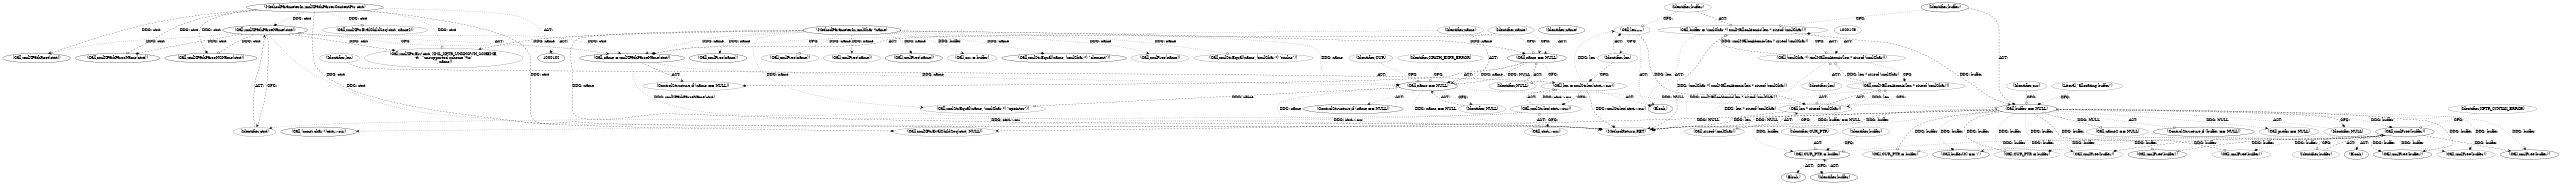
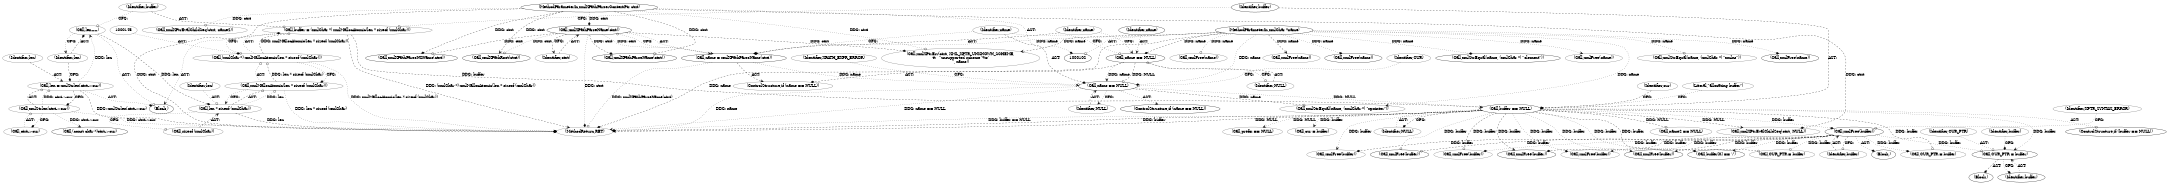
edge "(MethodParameterIn,xmlChar *name)" -> "(Call,cur = buffer)": now "(Call,buffer == NULL)" -> "(Call,cur = buffer)"
edge "(Call,xmlStrlen(ctxt->cur))" -> "(Identifier,ctxt)": now "(Call,xmlStrlen(ctxt->cur))" -> "(MethodReturn,RET)"
